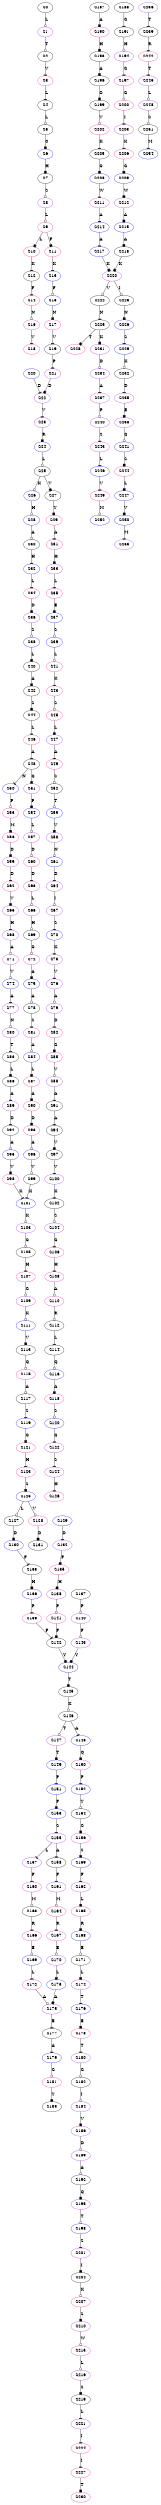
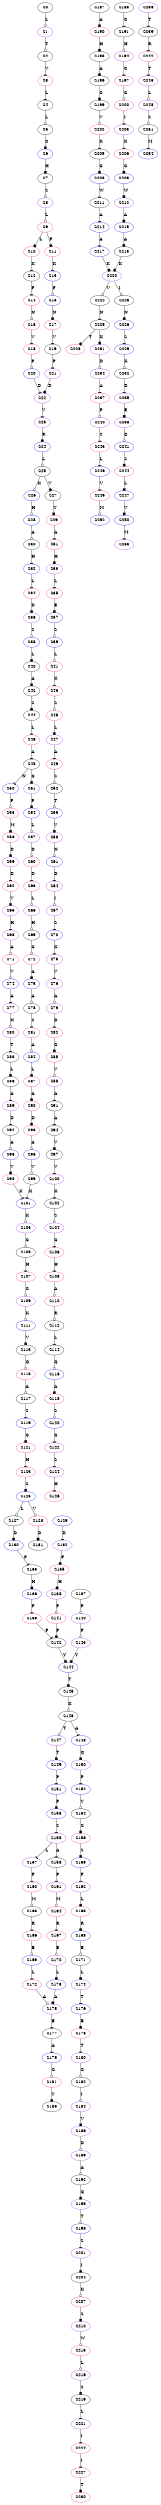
node "S211": color deeppink -> black
edge "S18" -> "S20": added, label "P"
